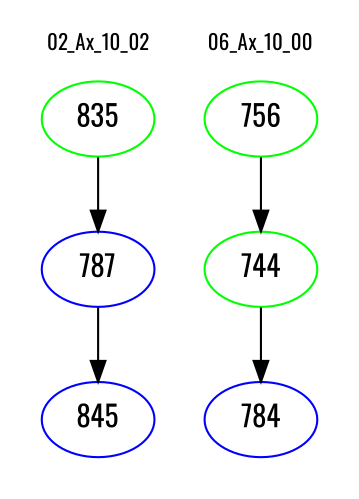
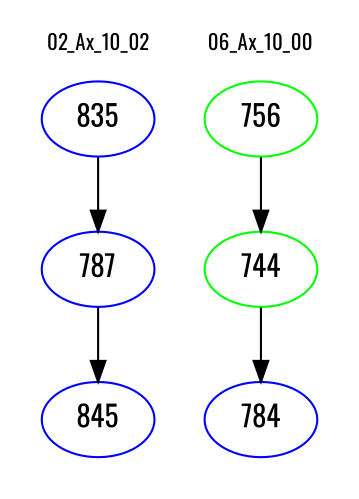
node "835": color green -> blue
